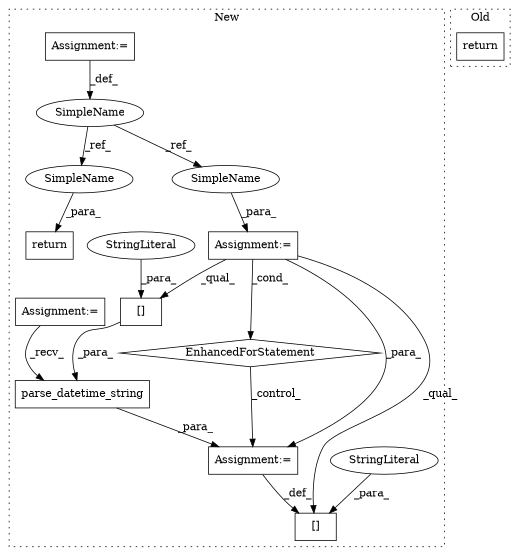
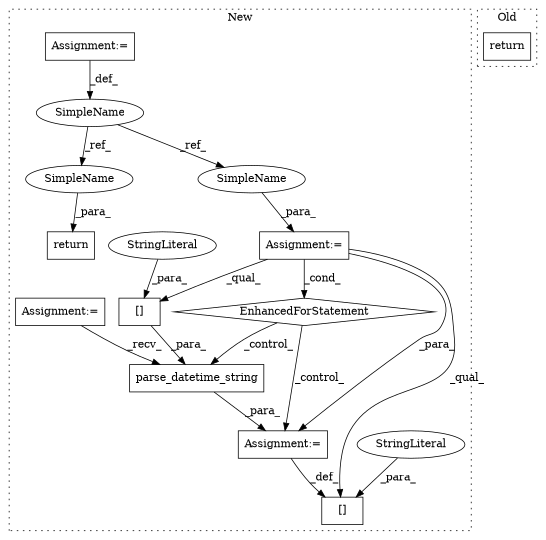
edge "EnhancedForStatement" -> "parse_datetime_string": added, label "_control_"
